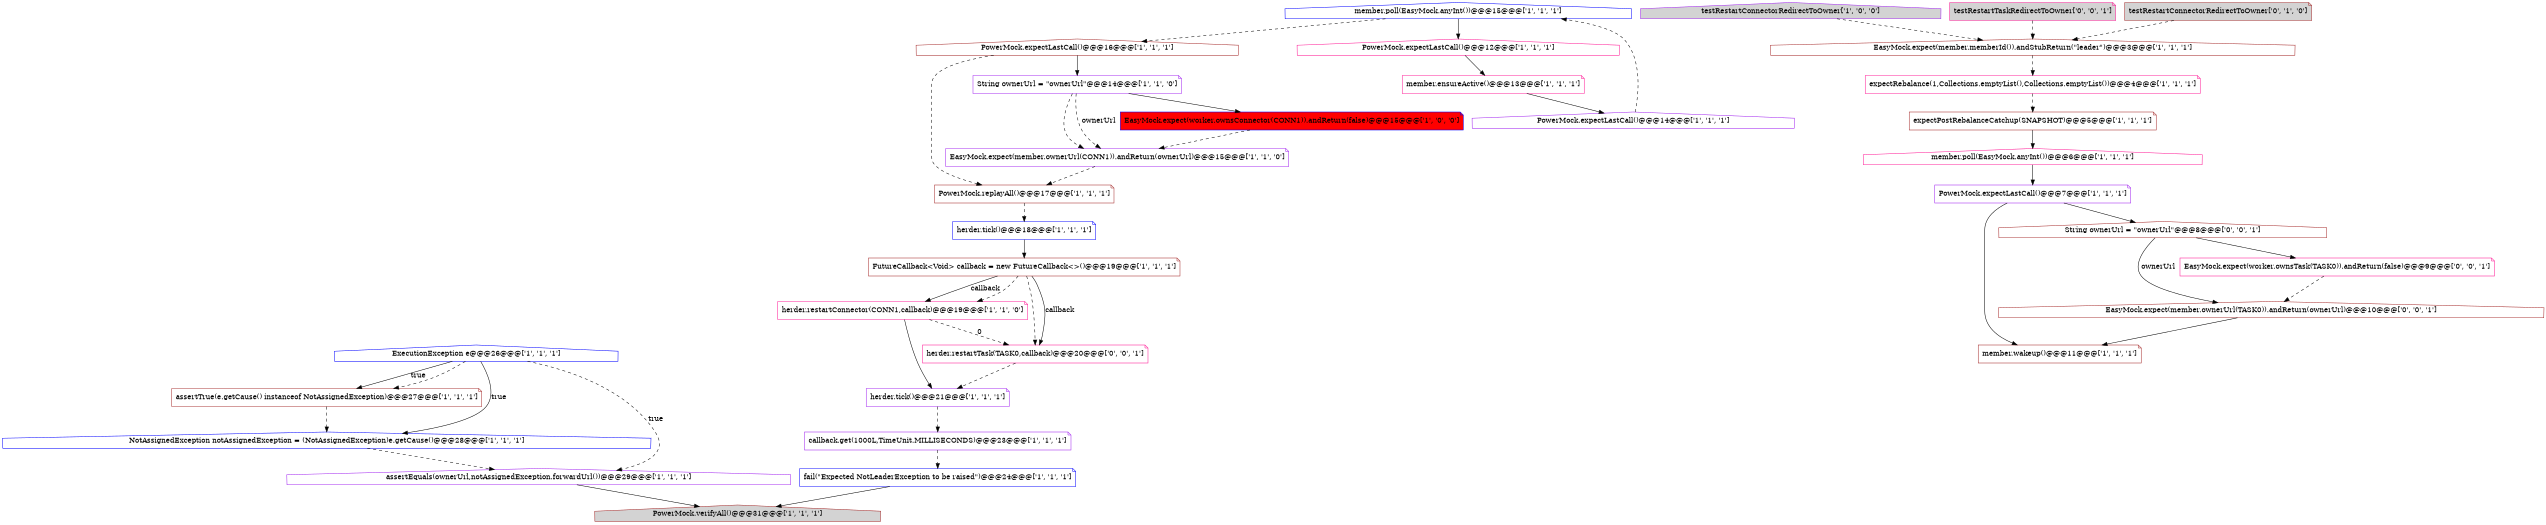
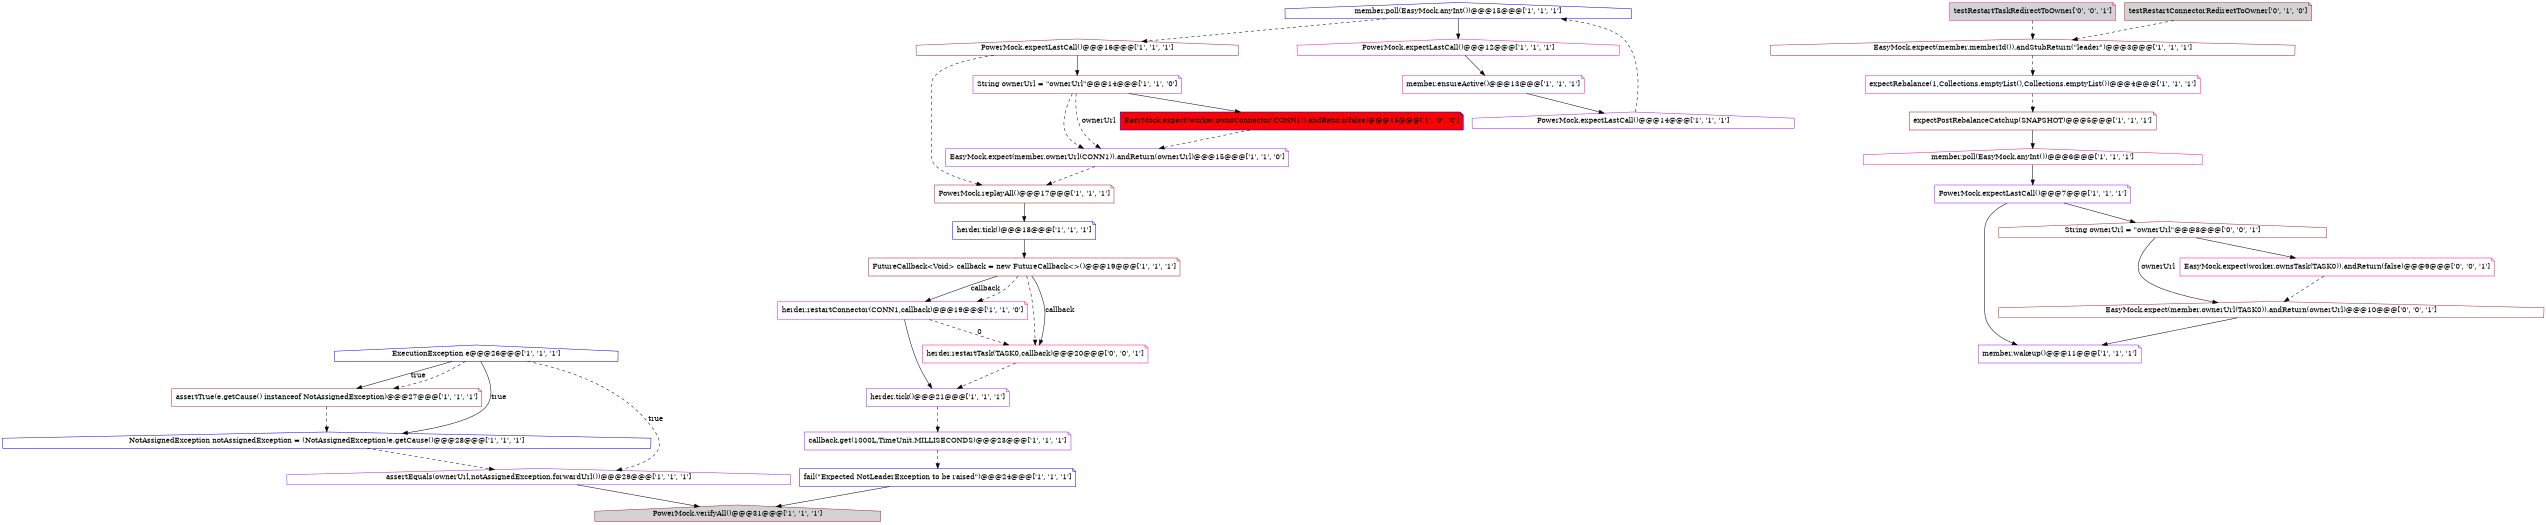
node "testRestartConnectorRedirectToOwner['1', '0', '0']": removed
edge "PowerMock.replayAll()@@@17@@@['1', '1', '1']" -> "herder.tick()@@@18@@@['1', '1', '1']": style dashed -> solid
node "member.wakeup()@@@11@@@['1', '1', '1']": color brown -> purple
